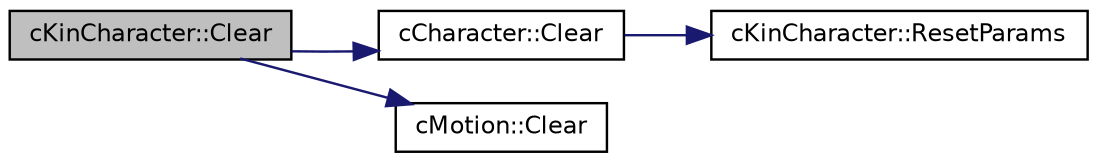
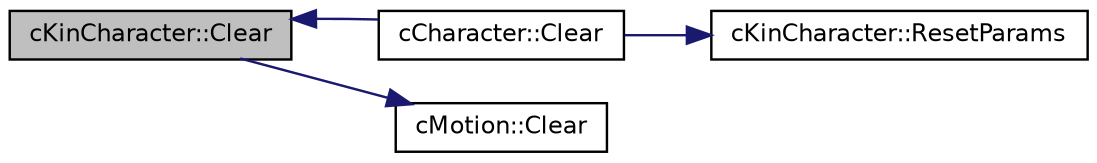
edge "cKinCharacter::Clear" -> "cCharacter::Clear": reversed
